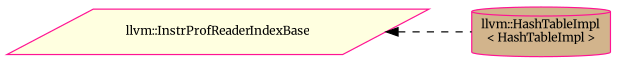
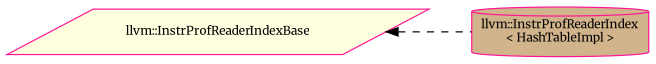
node "llvm::HashTableImpl < HashTableImpl >": label "llvm::HashTableImpl < HashTableImpl >" -> "llvm::InstrProfReaderIndex < HashTableImpl >"
